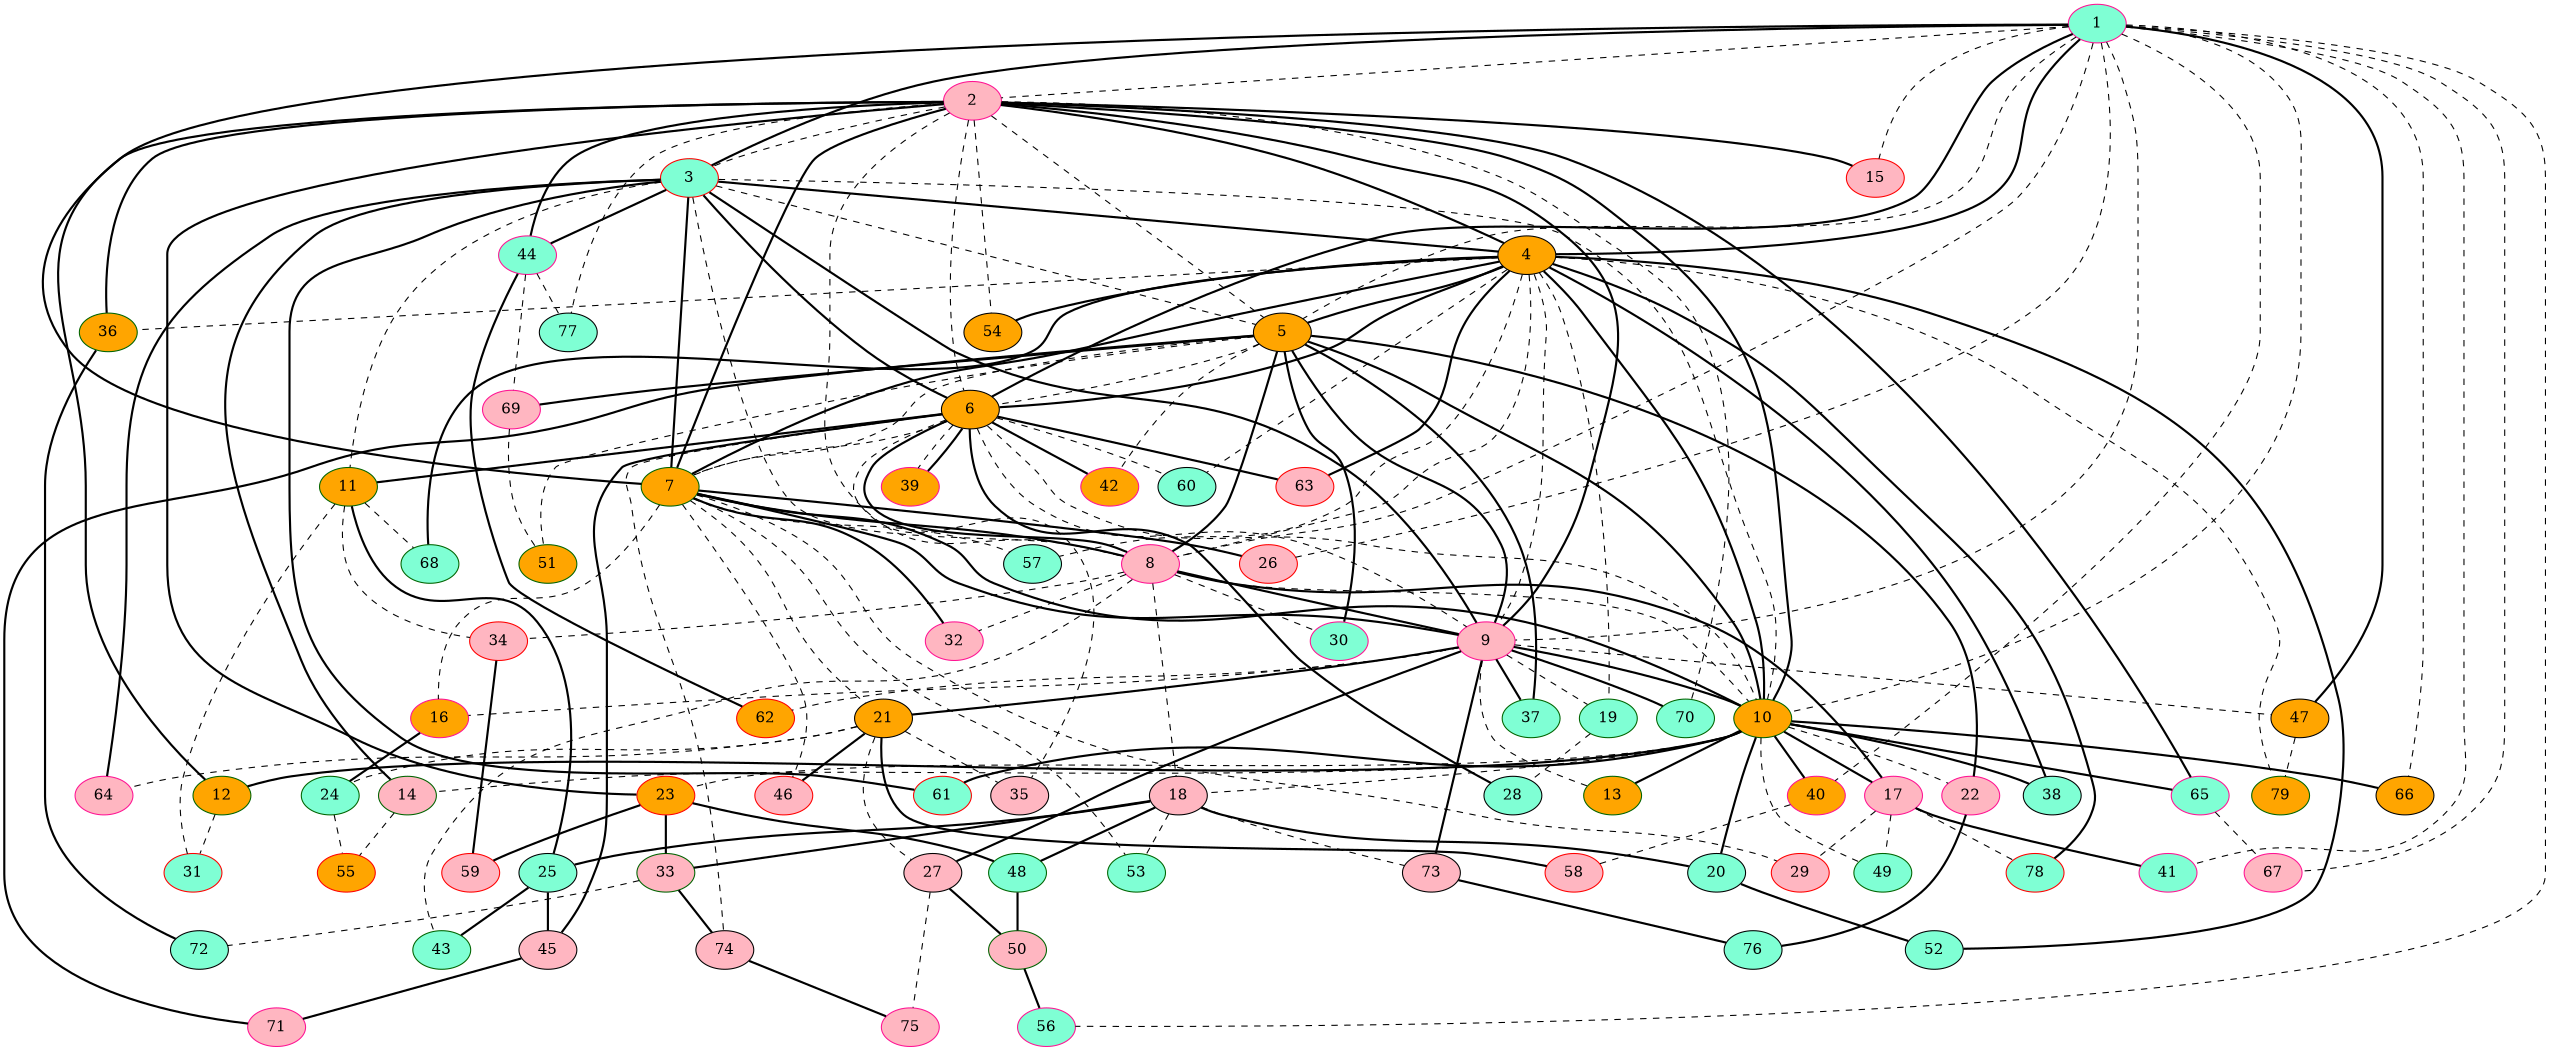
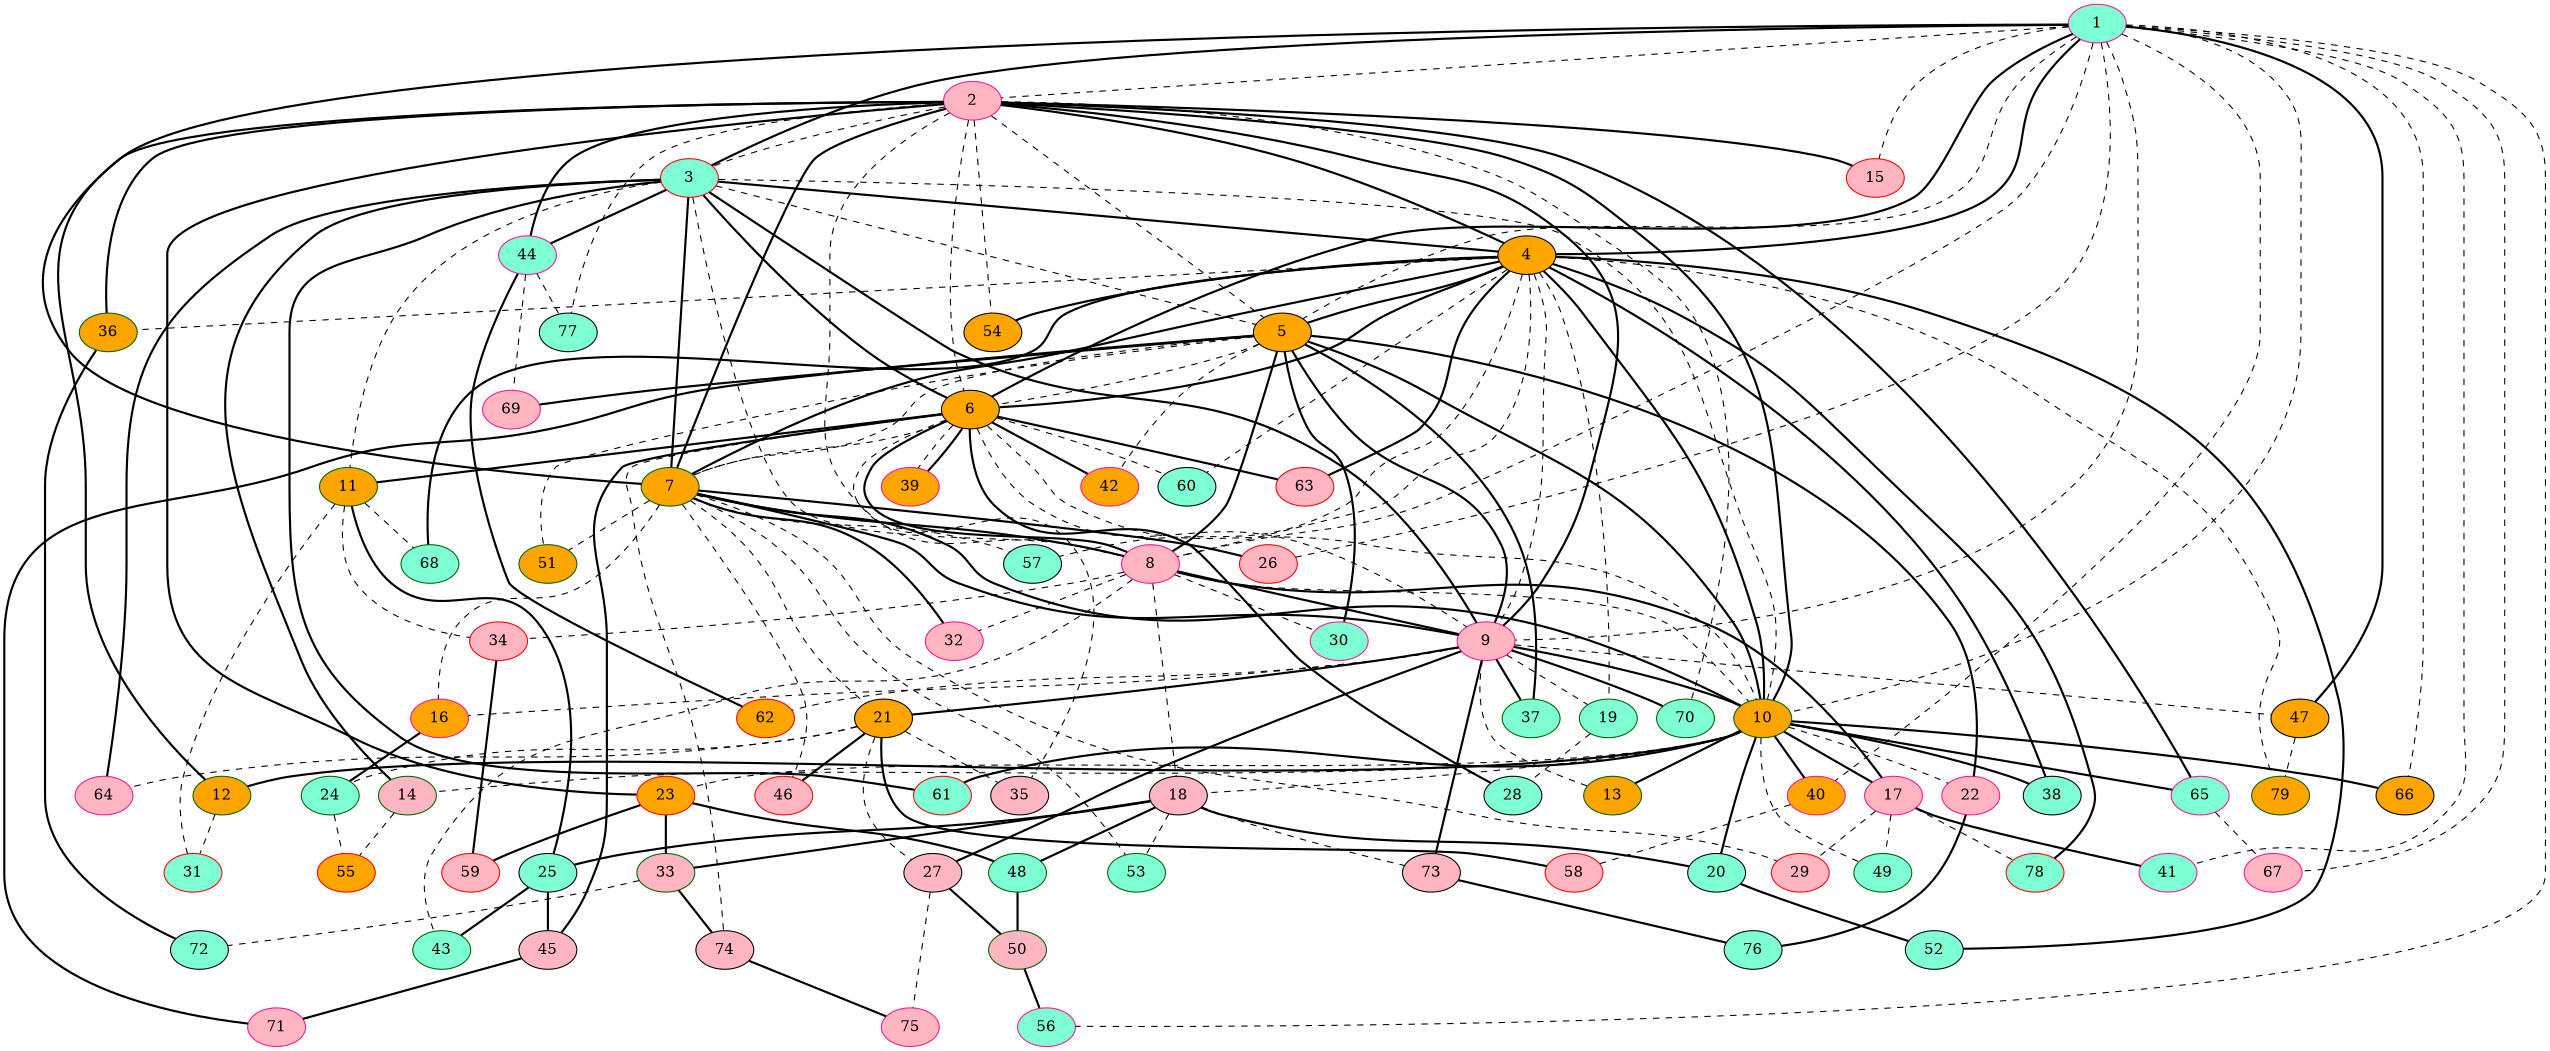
edge "69" -- "51": now "7" -- "51"
